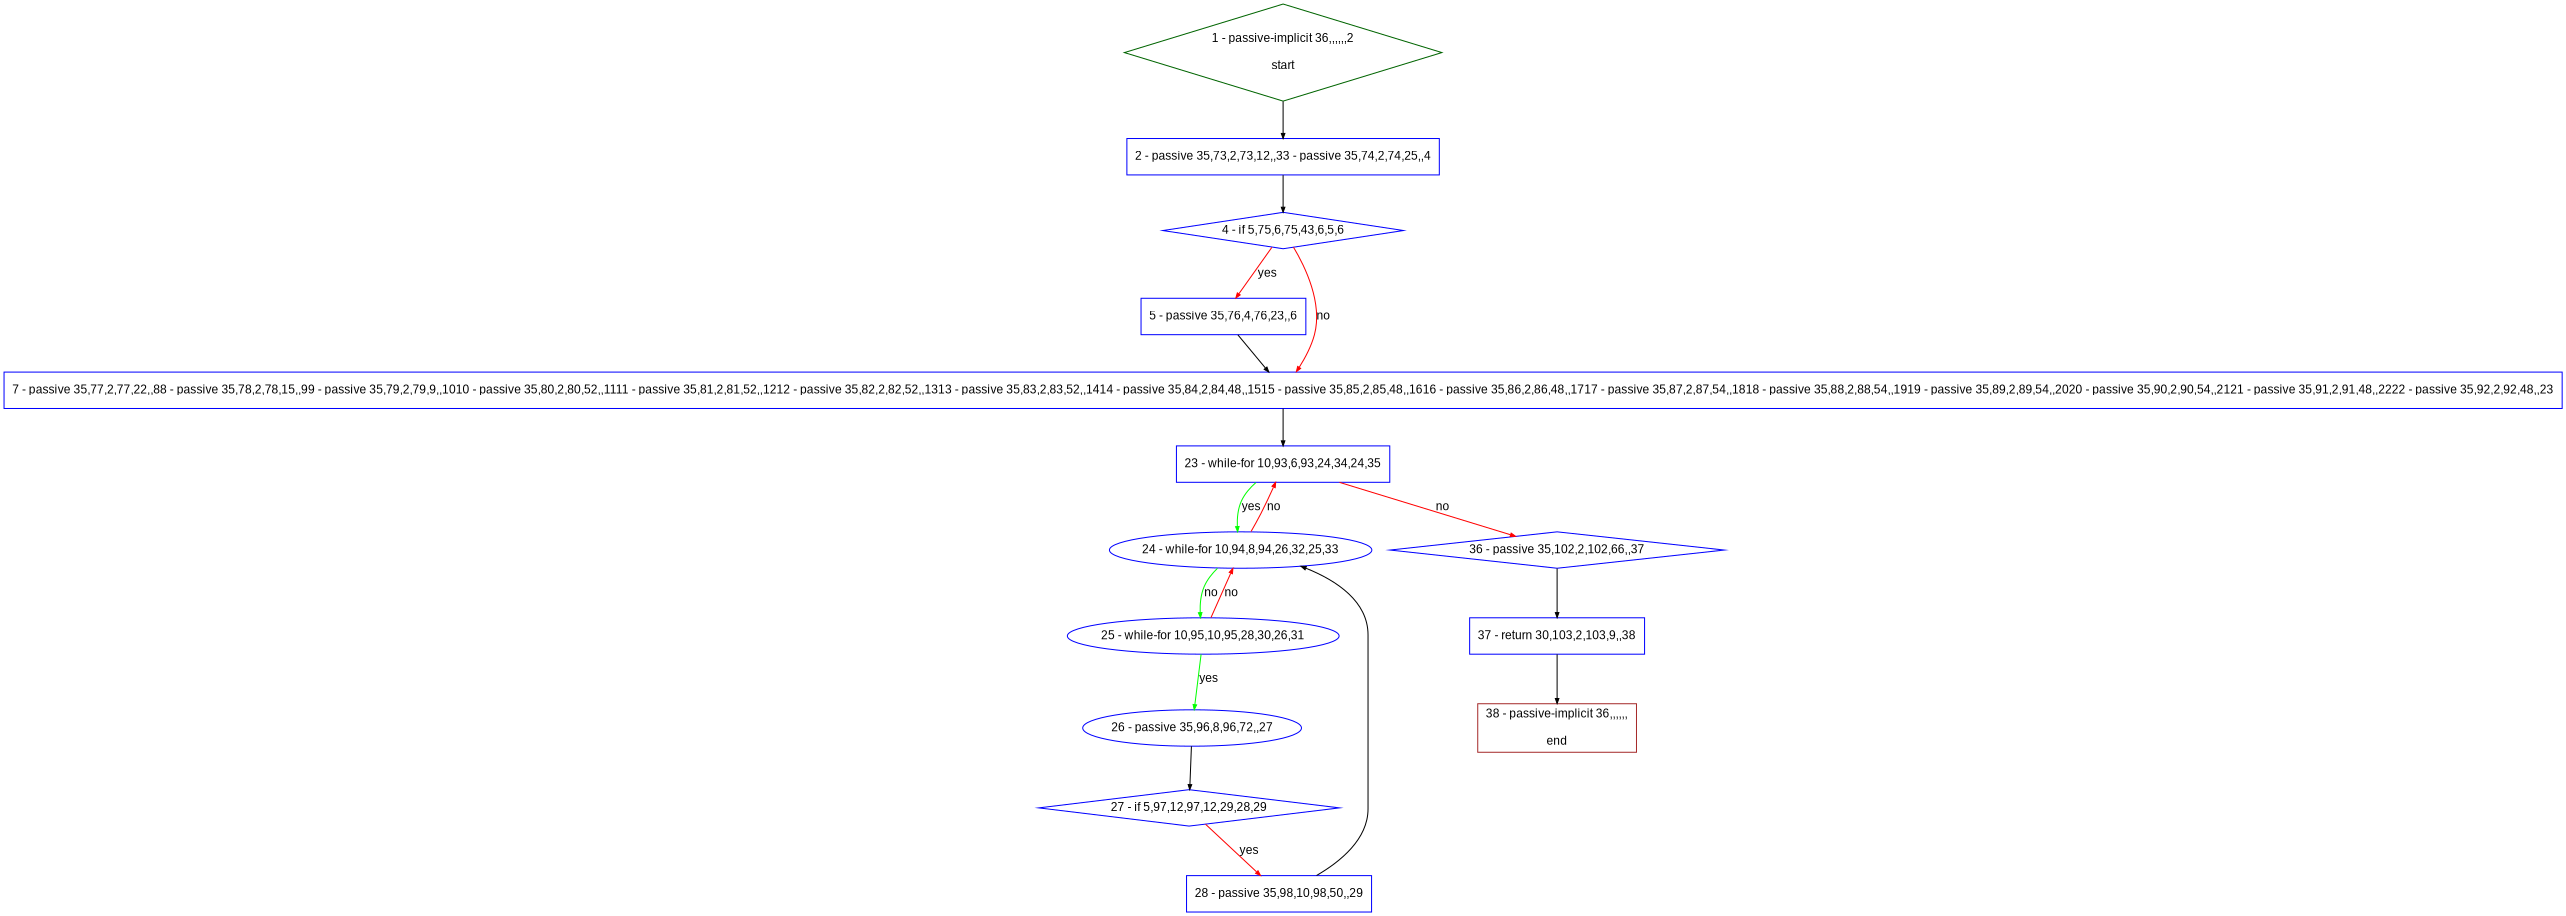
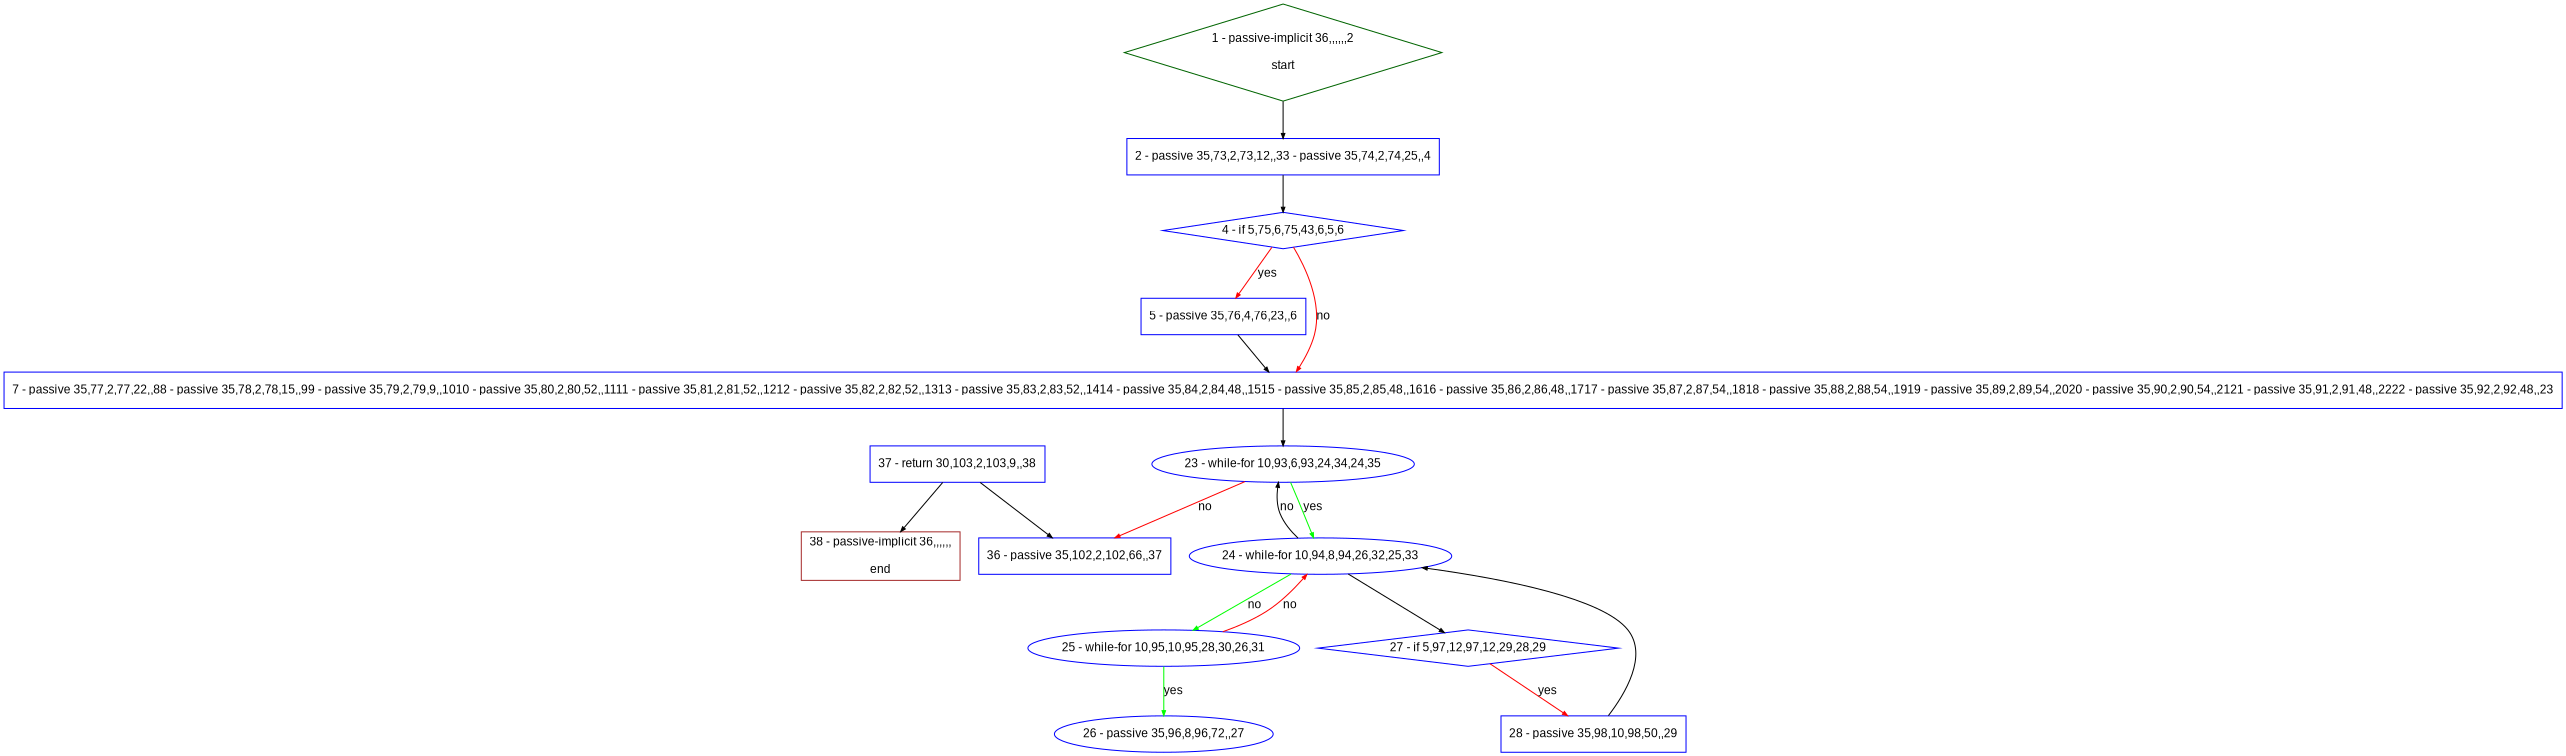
node "23 - while-for 10,93,6,93,24,34,24,35": shape box -> ellipse
edge "24 - while-for 10,94,8,94,26,32,25,33" -> "23 - while-for 10,93,6,93,24,34,24,35": color #ff0000 -> #000000
node "36 - passive 35,102,2,102,66,,37": shape diamond -> box
edge "36 - passive 35,102,2,102,66,,37" -> "37 - return 30,103,2,103,9,,38": reversed
edge "26 - passive 35,96,8,96,72,,27" -> "27 - if 5,97,12,97,12,29,28,29": now "24 - while-for 10,94,8,94,26,32,25,33" -> "27 - if 5,97,12,97,12,29,28,29"
